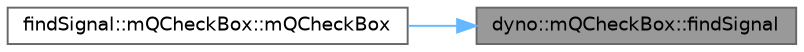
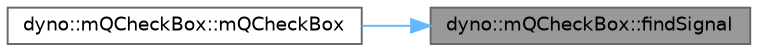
node "findSignal::mQCheckBox::mQCheckBox": label "findSignal::mQCheckBox::mQCheckBox" -> "dyno::mQCheckBox::mQCheckBox"
